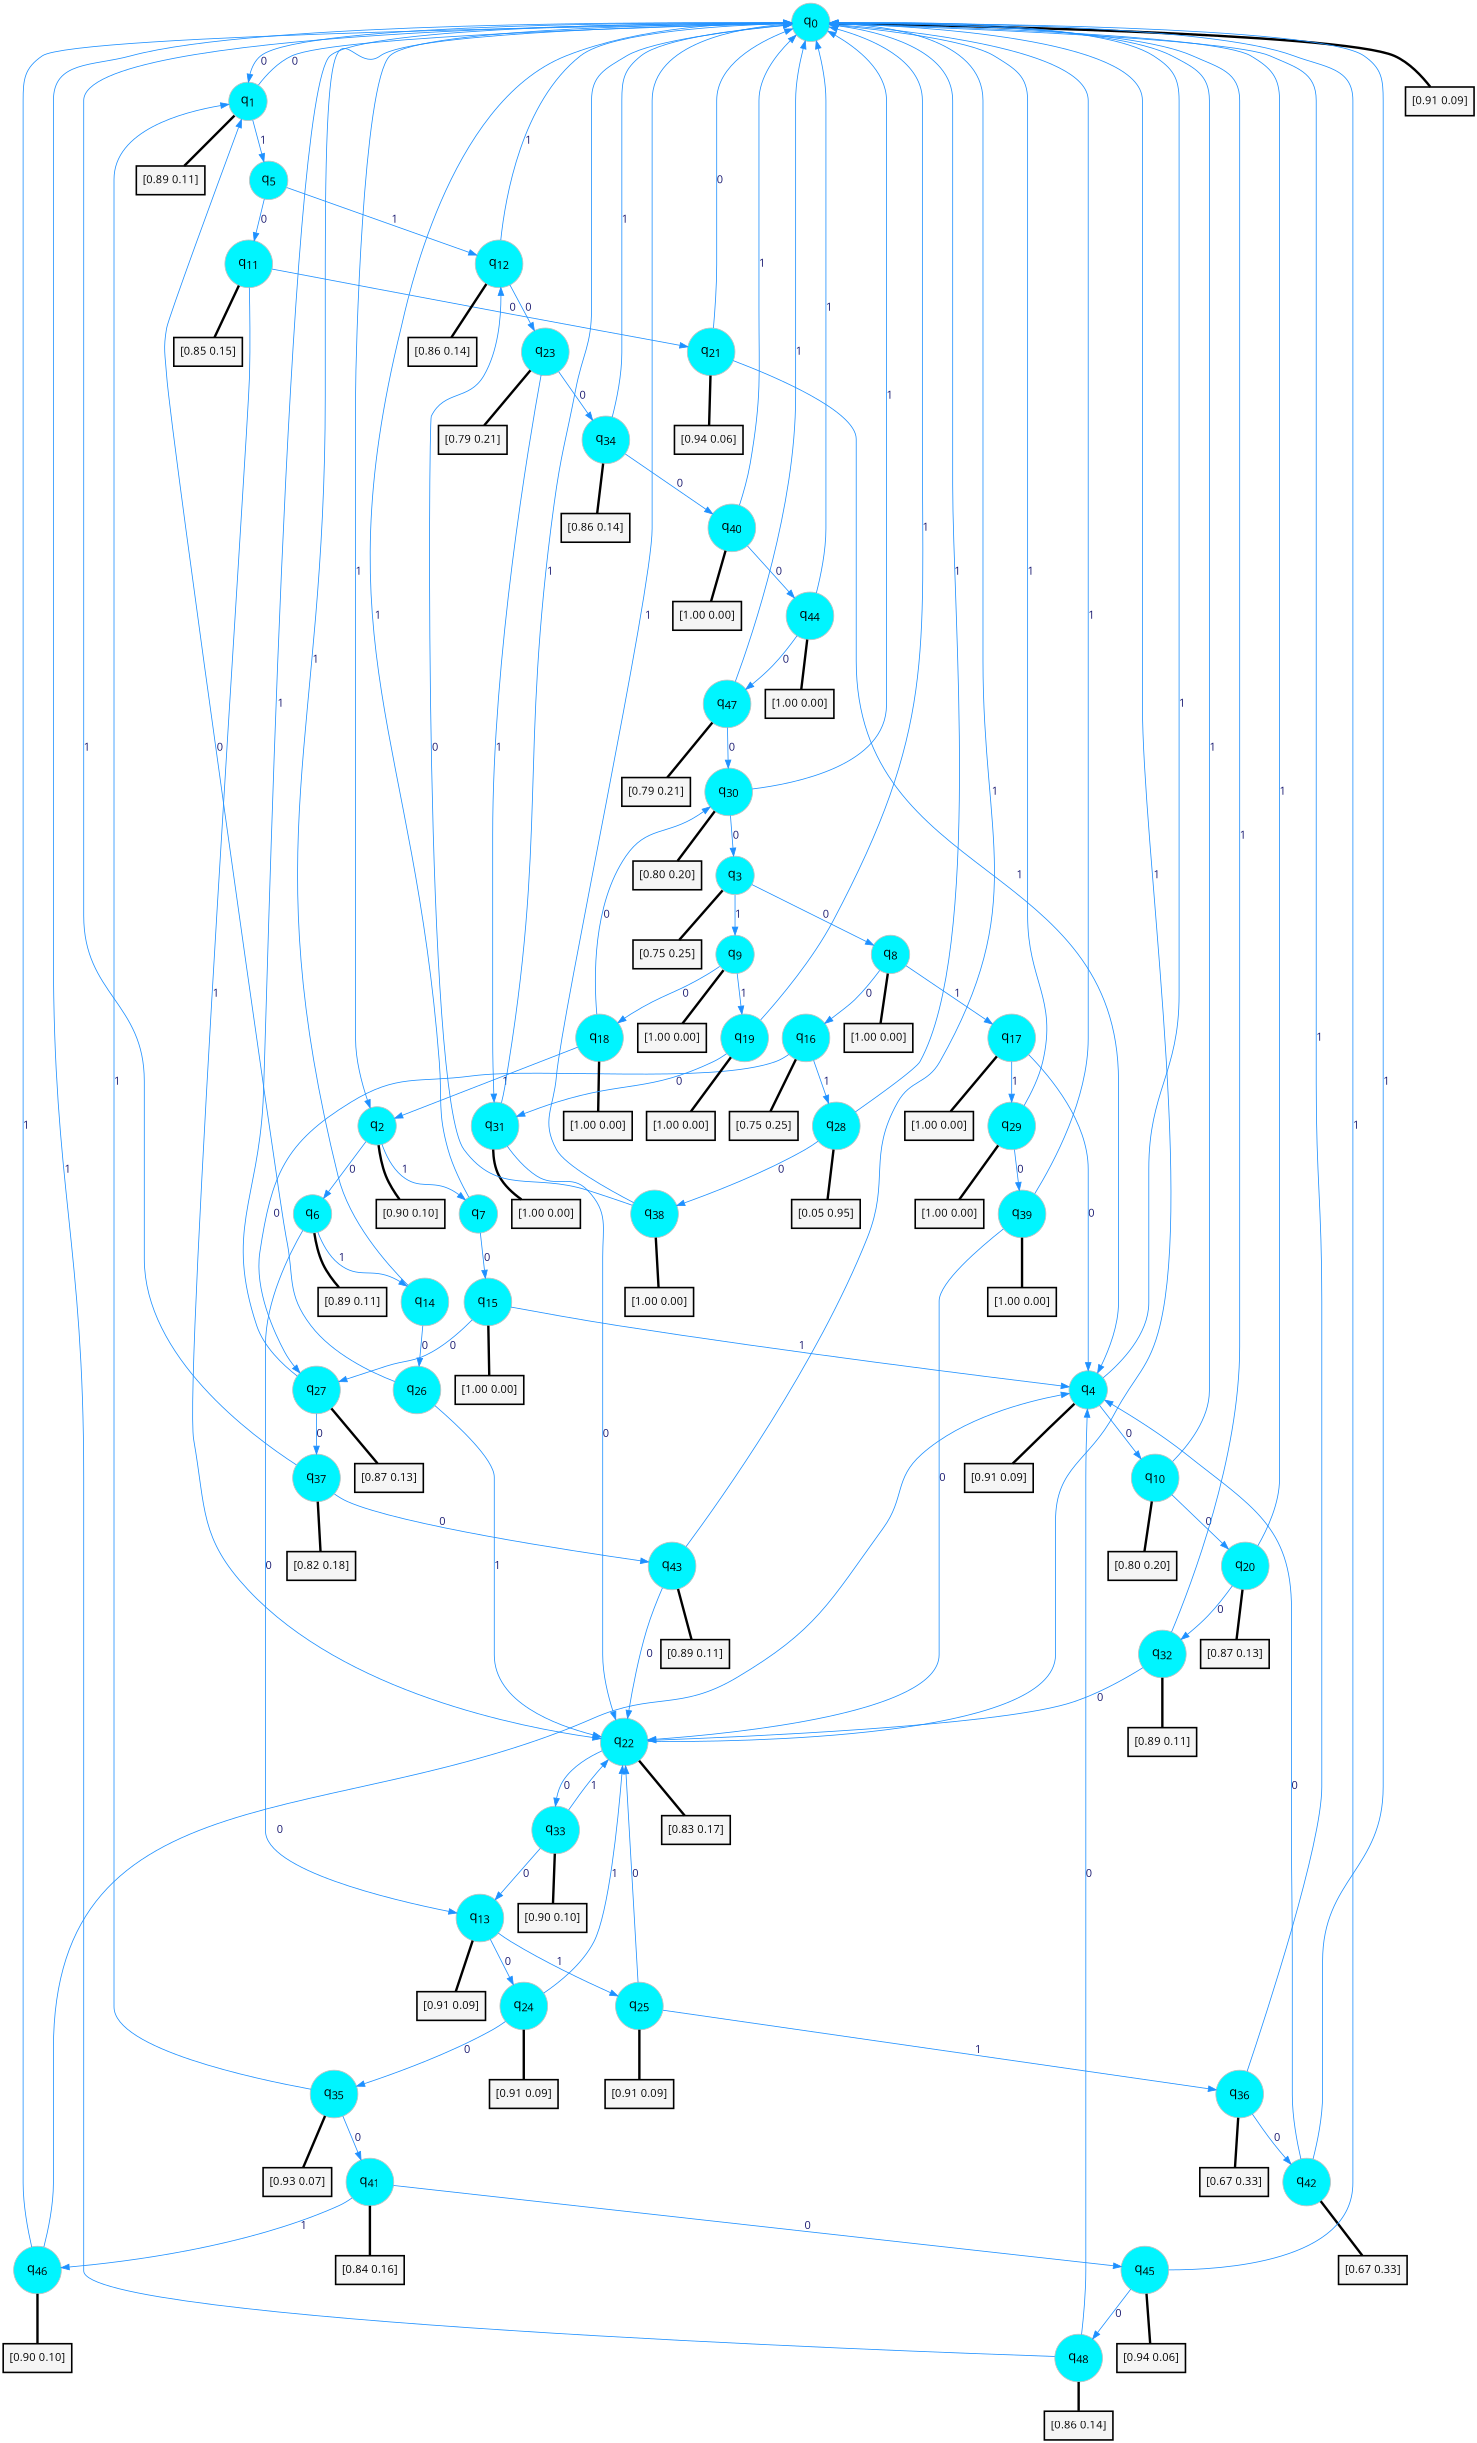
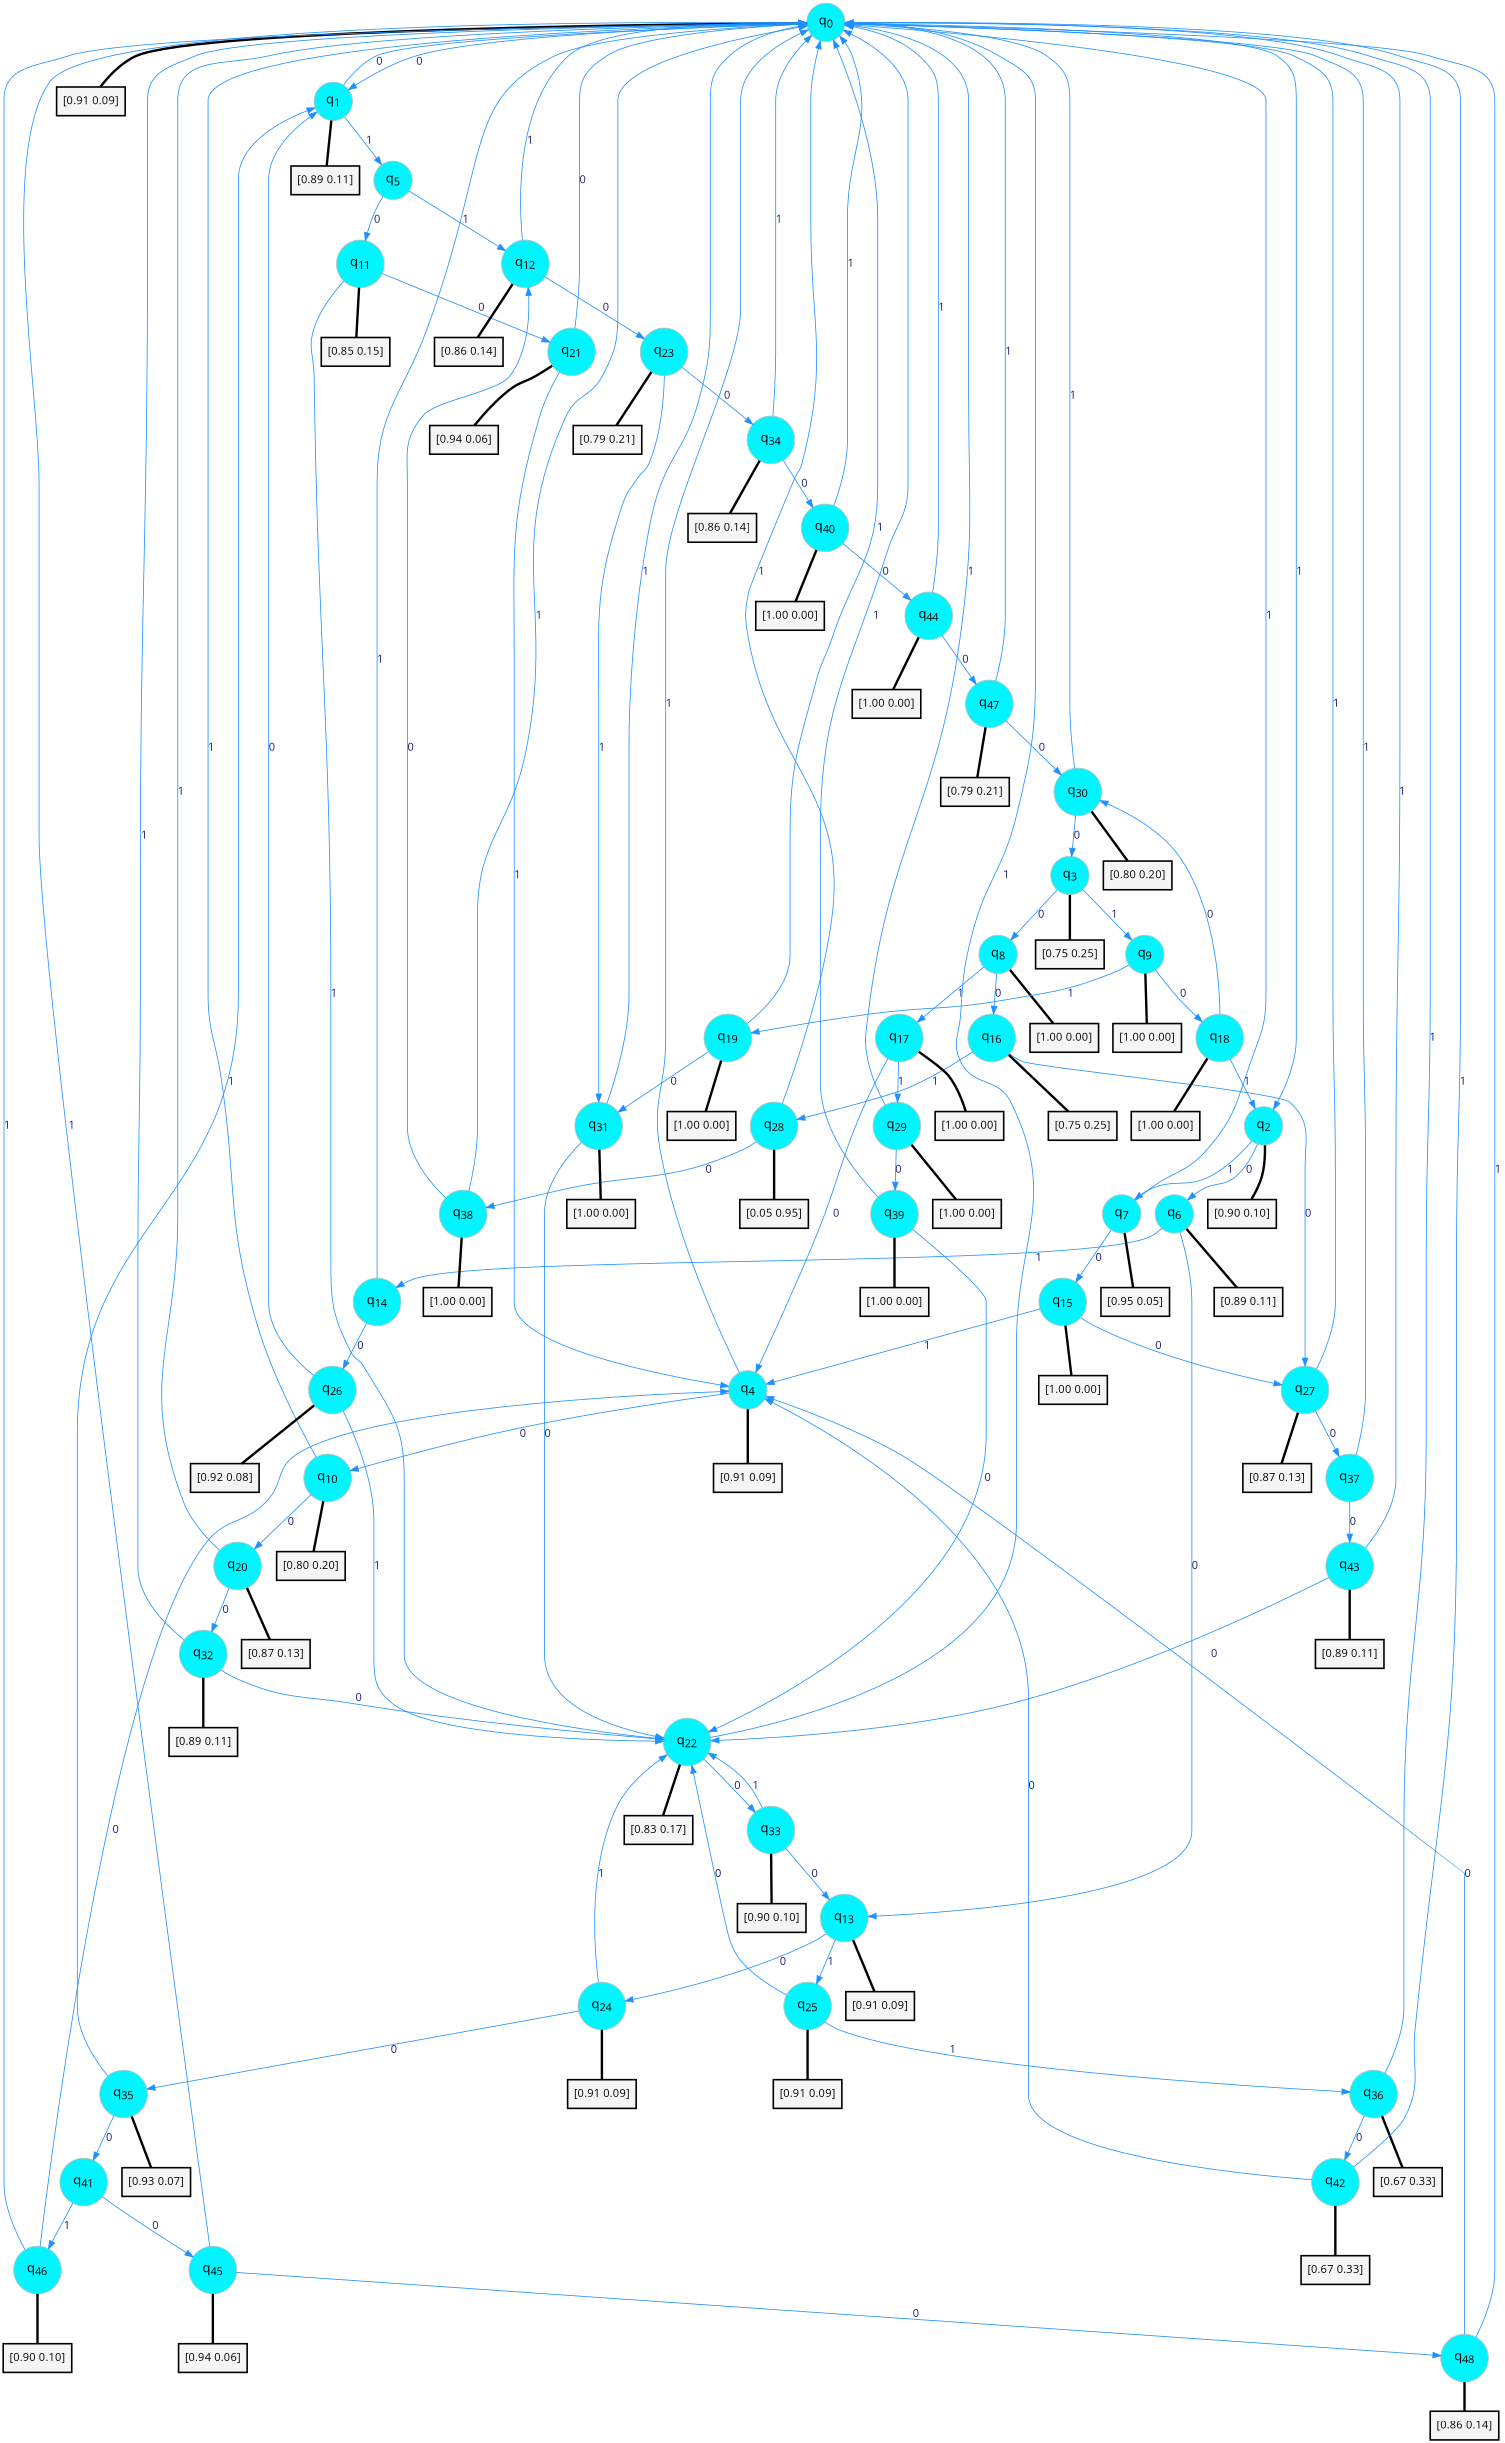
node "[0.95 0.05]": added
node "[0.92 0.08]": added
node "[0.82 0.18]": removed
node "[0.84 0.16]": removed
